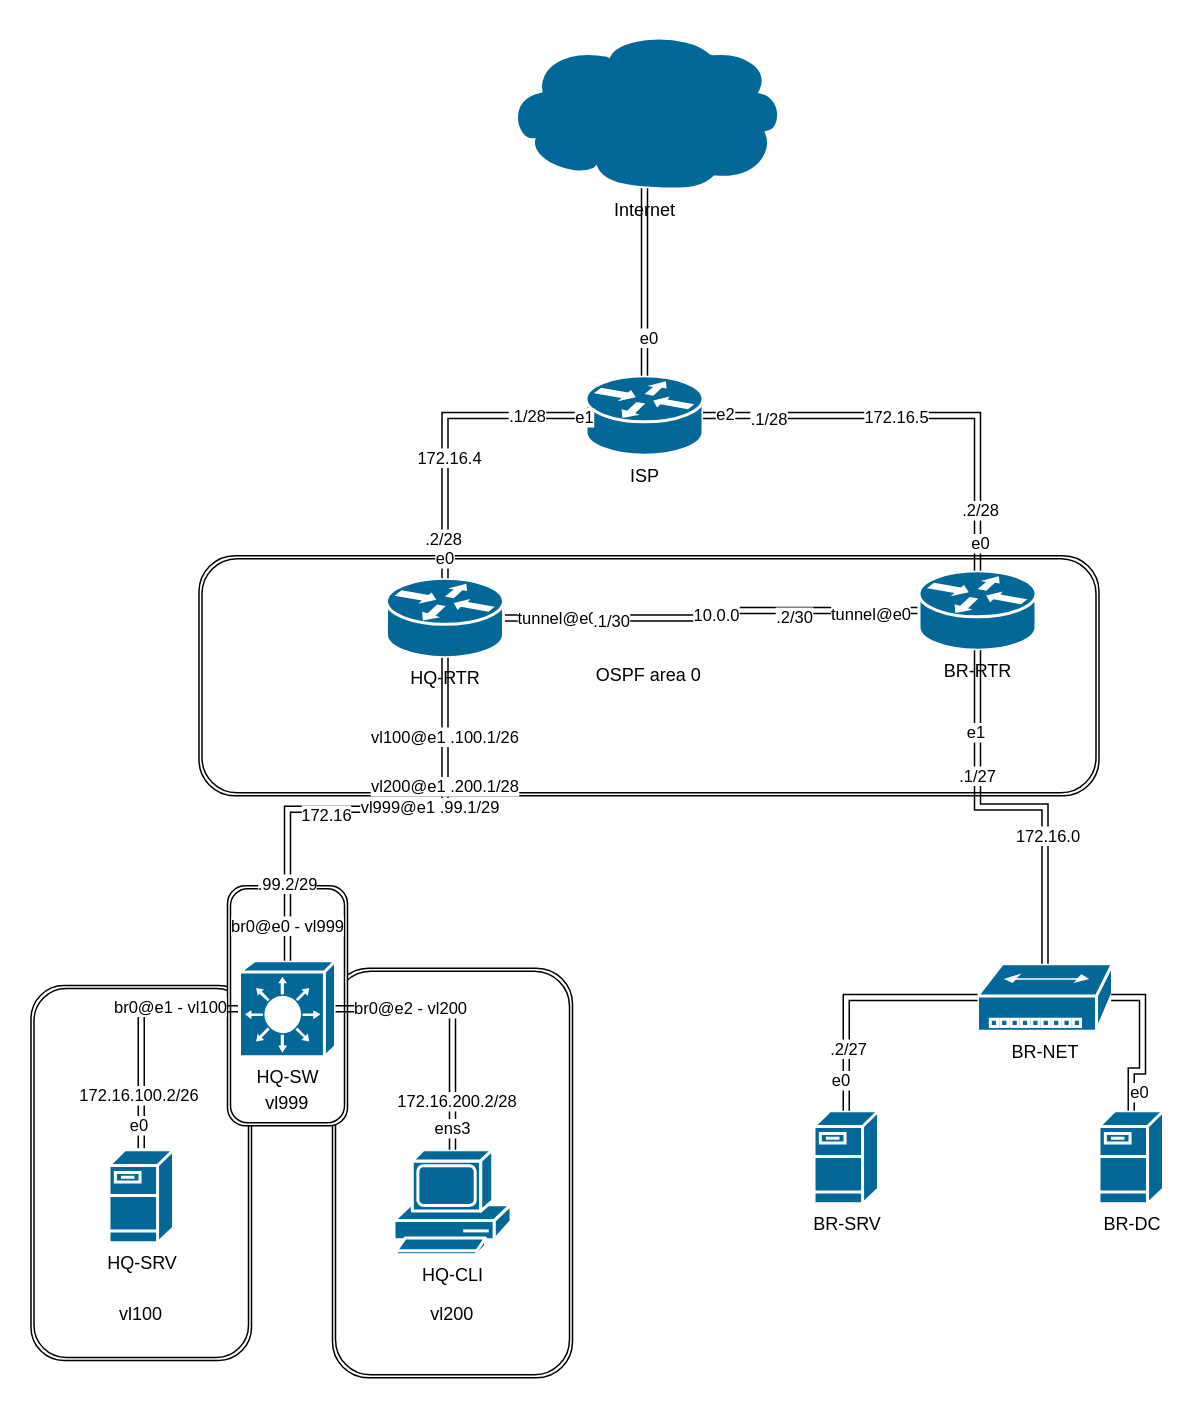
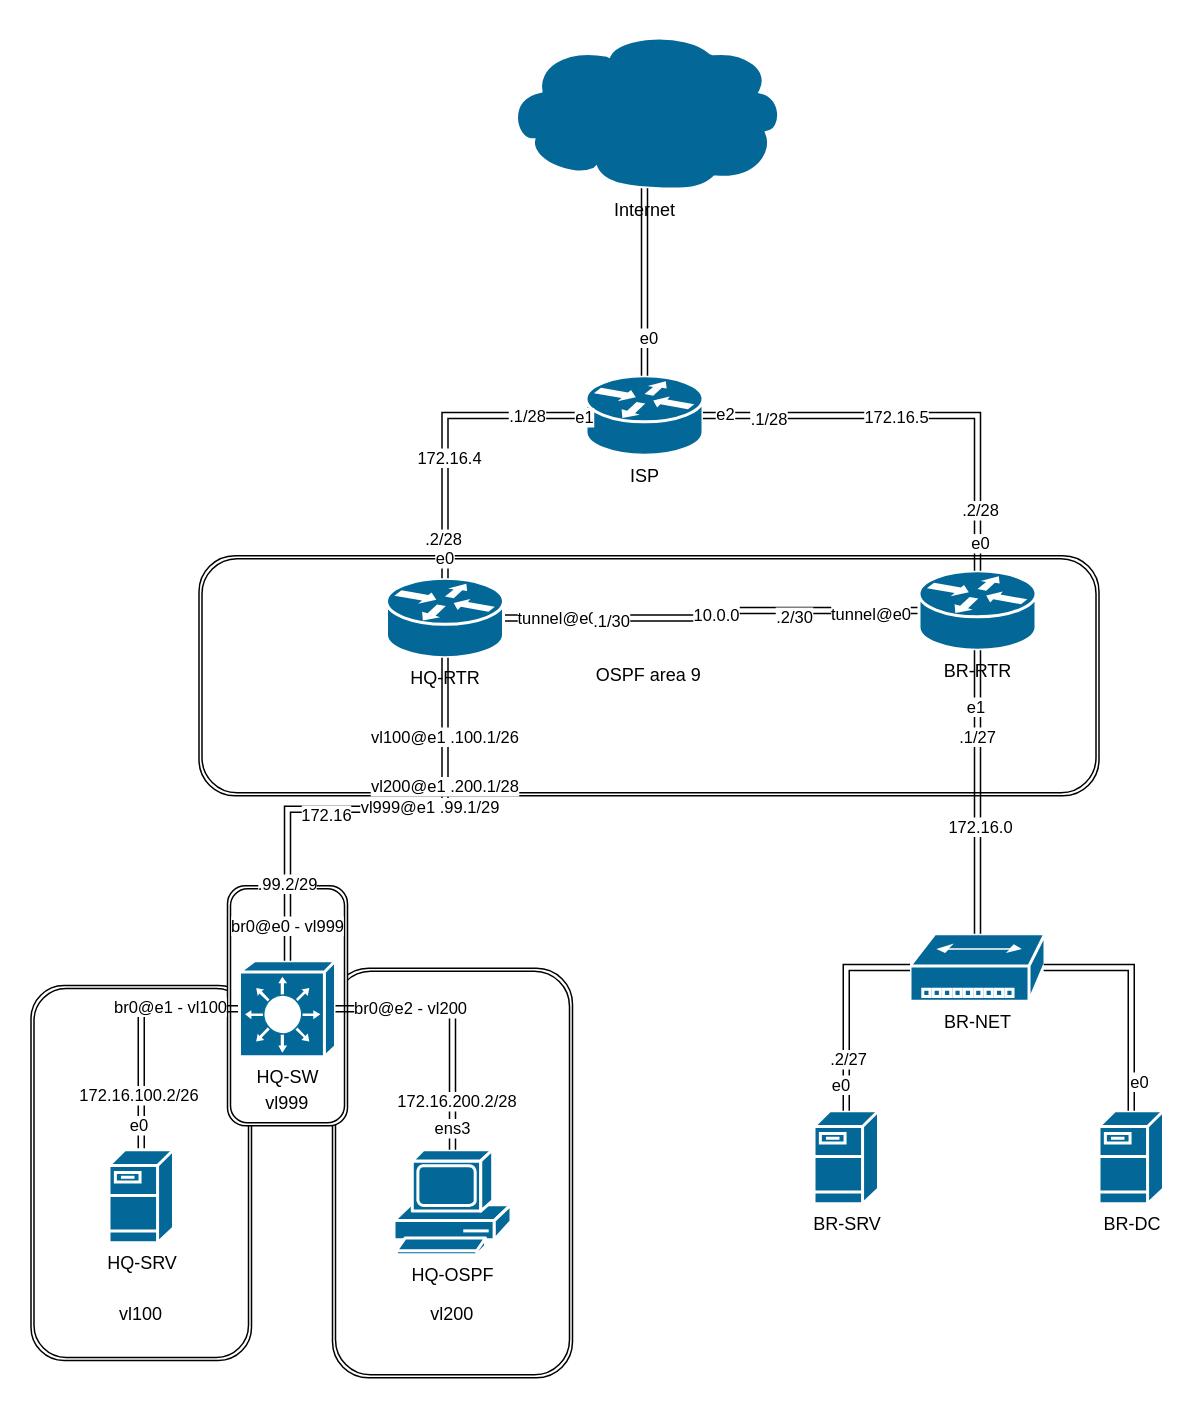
node "OSPF area 0": label "OSPF area 0" -> "OSPF area 9"
node "BR-NET": moved (1045, 998) -> (977, 968)
node "HQ-CLI": label "HQ-CLI" -> "HQ-OSPF"
